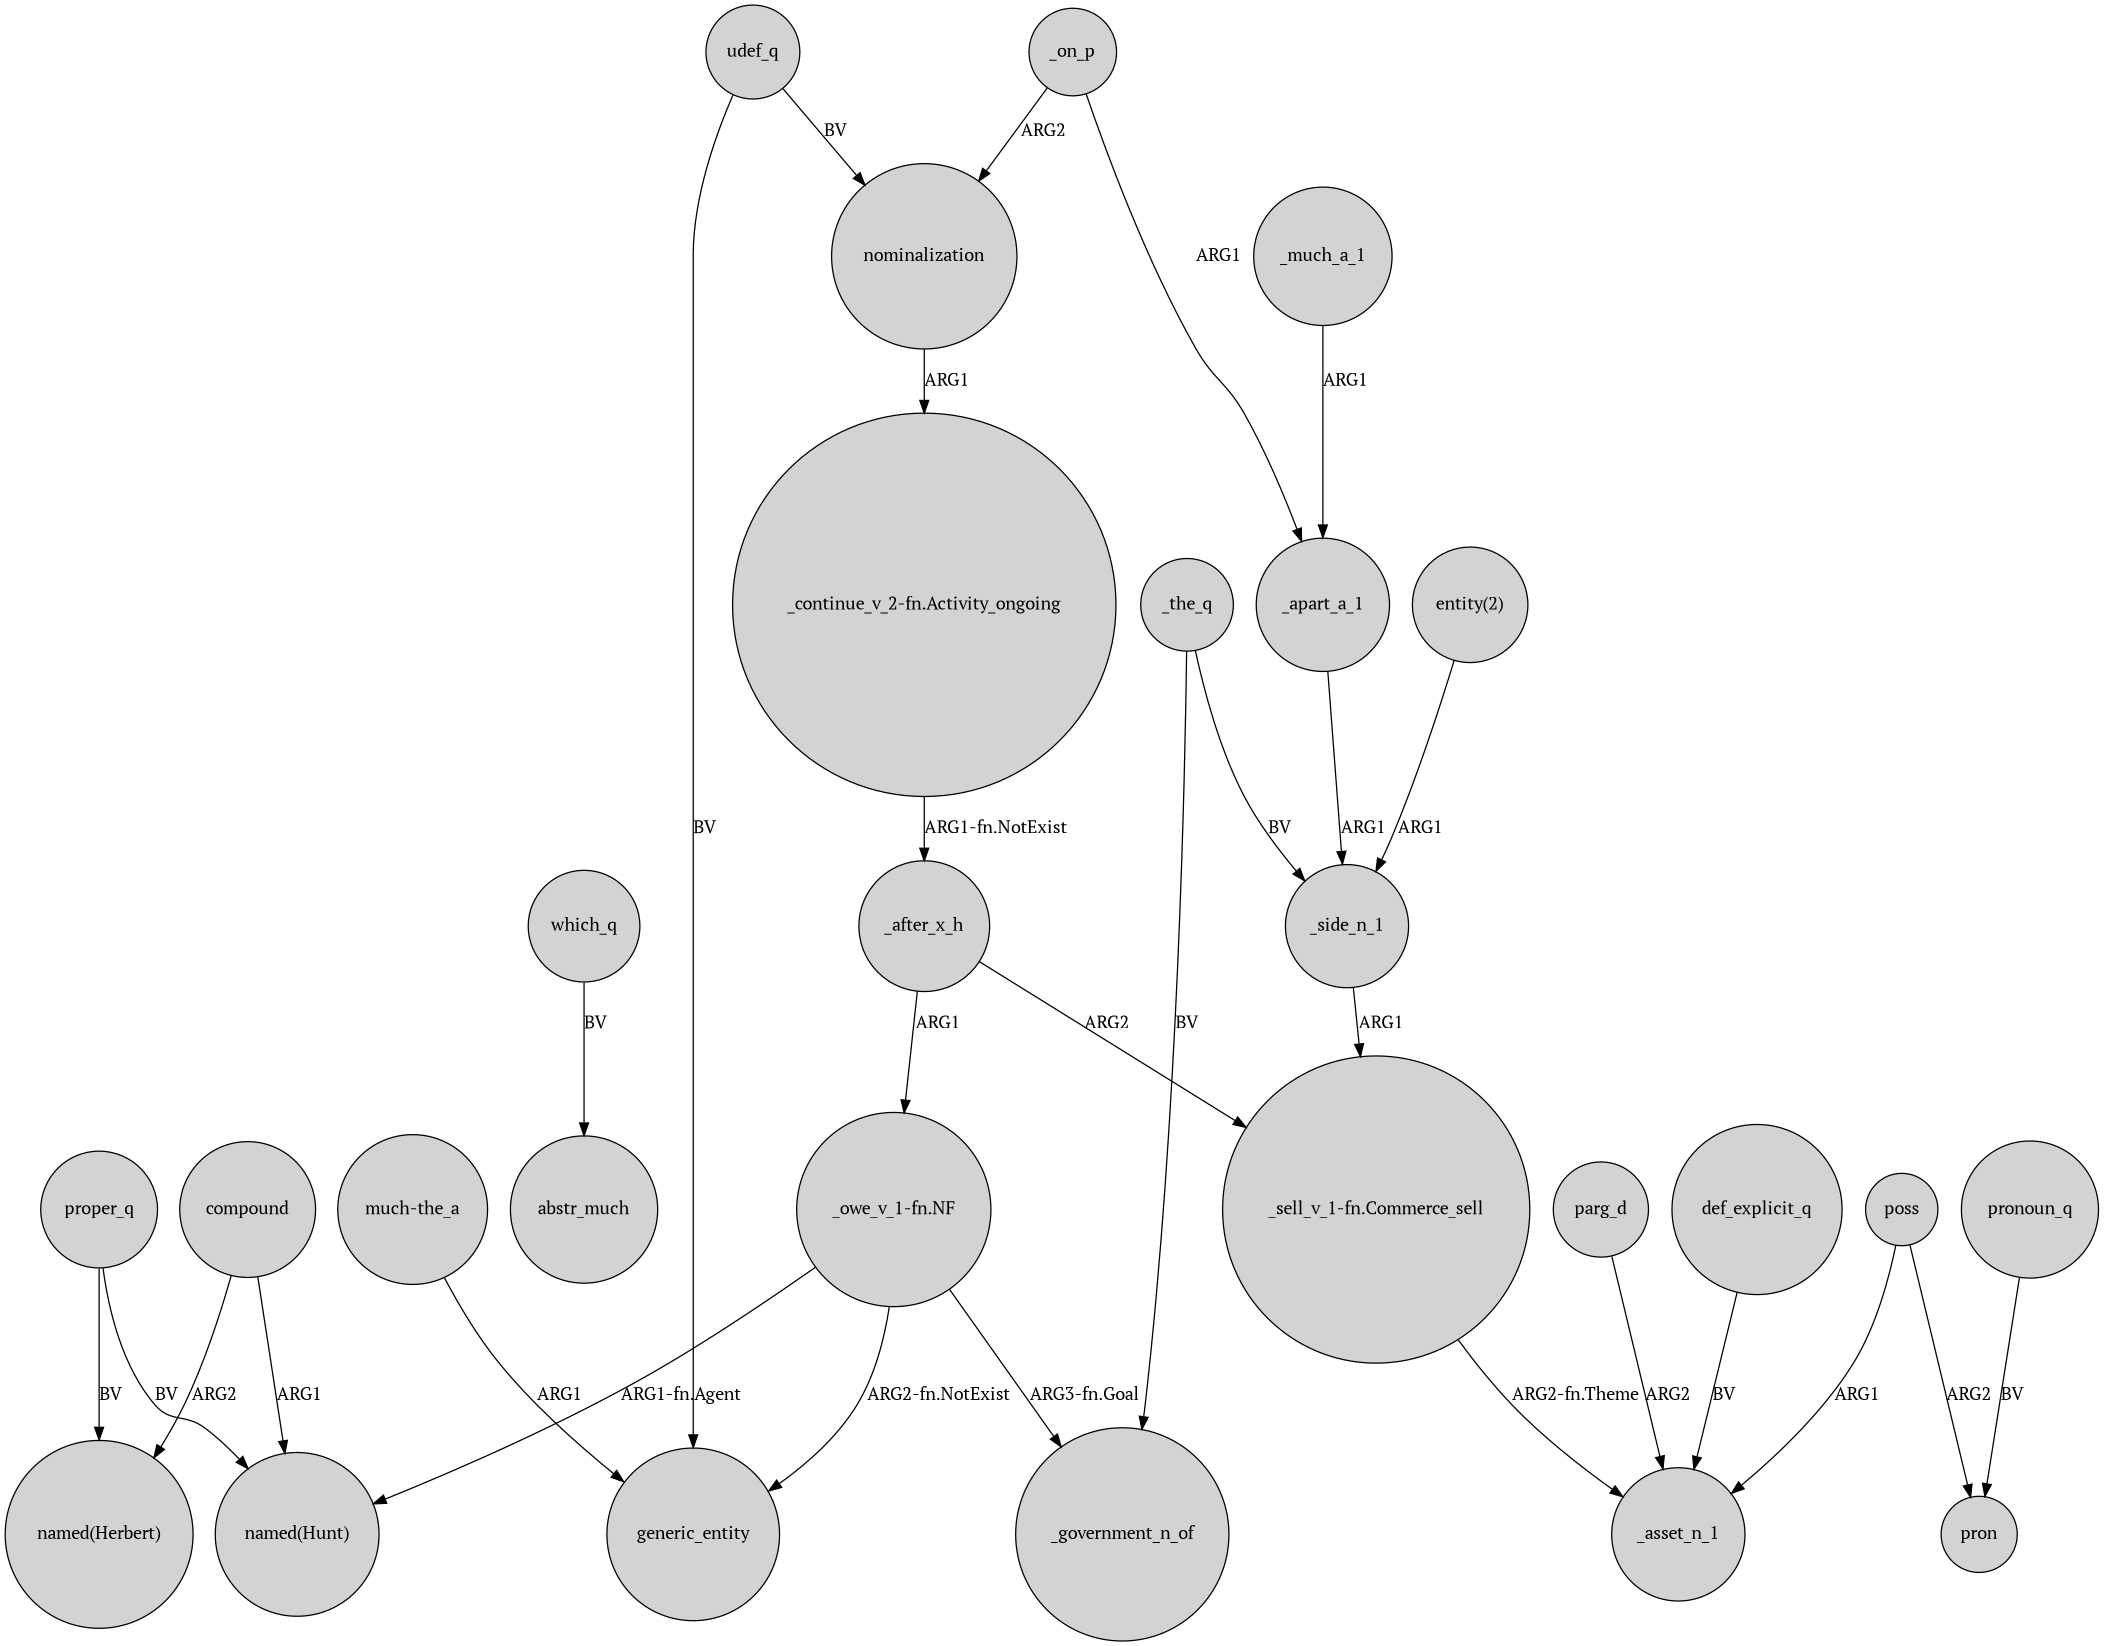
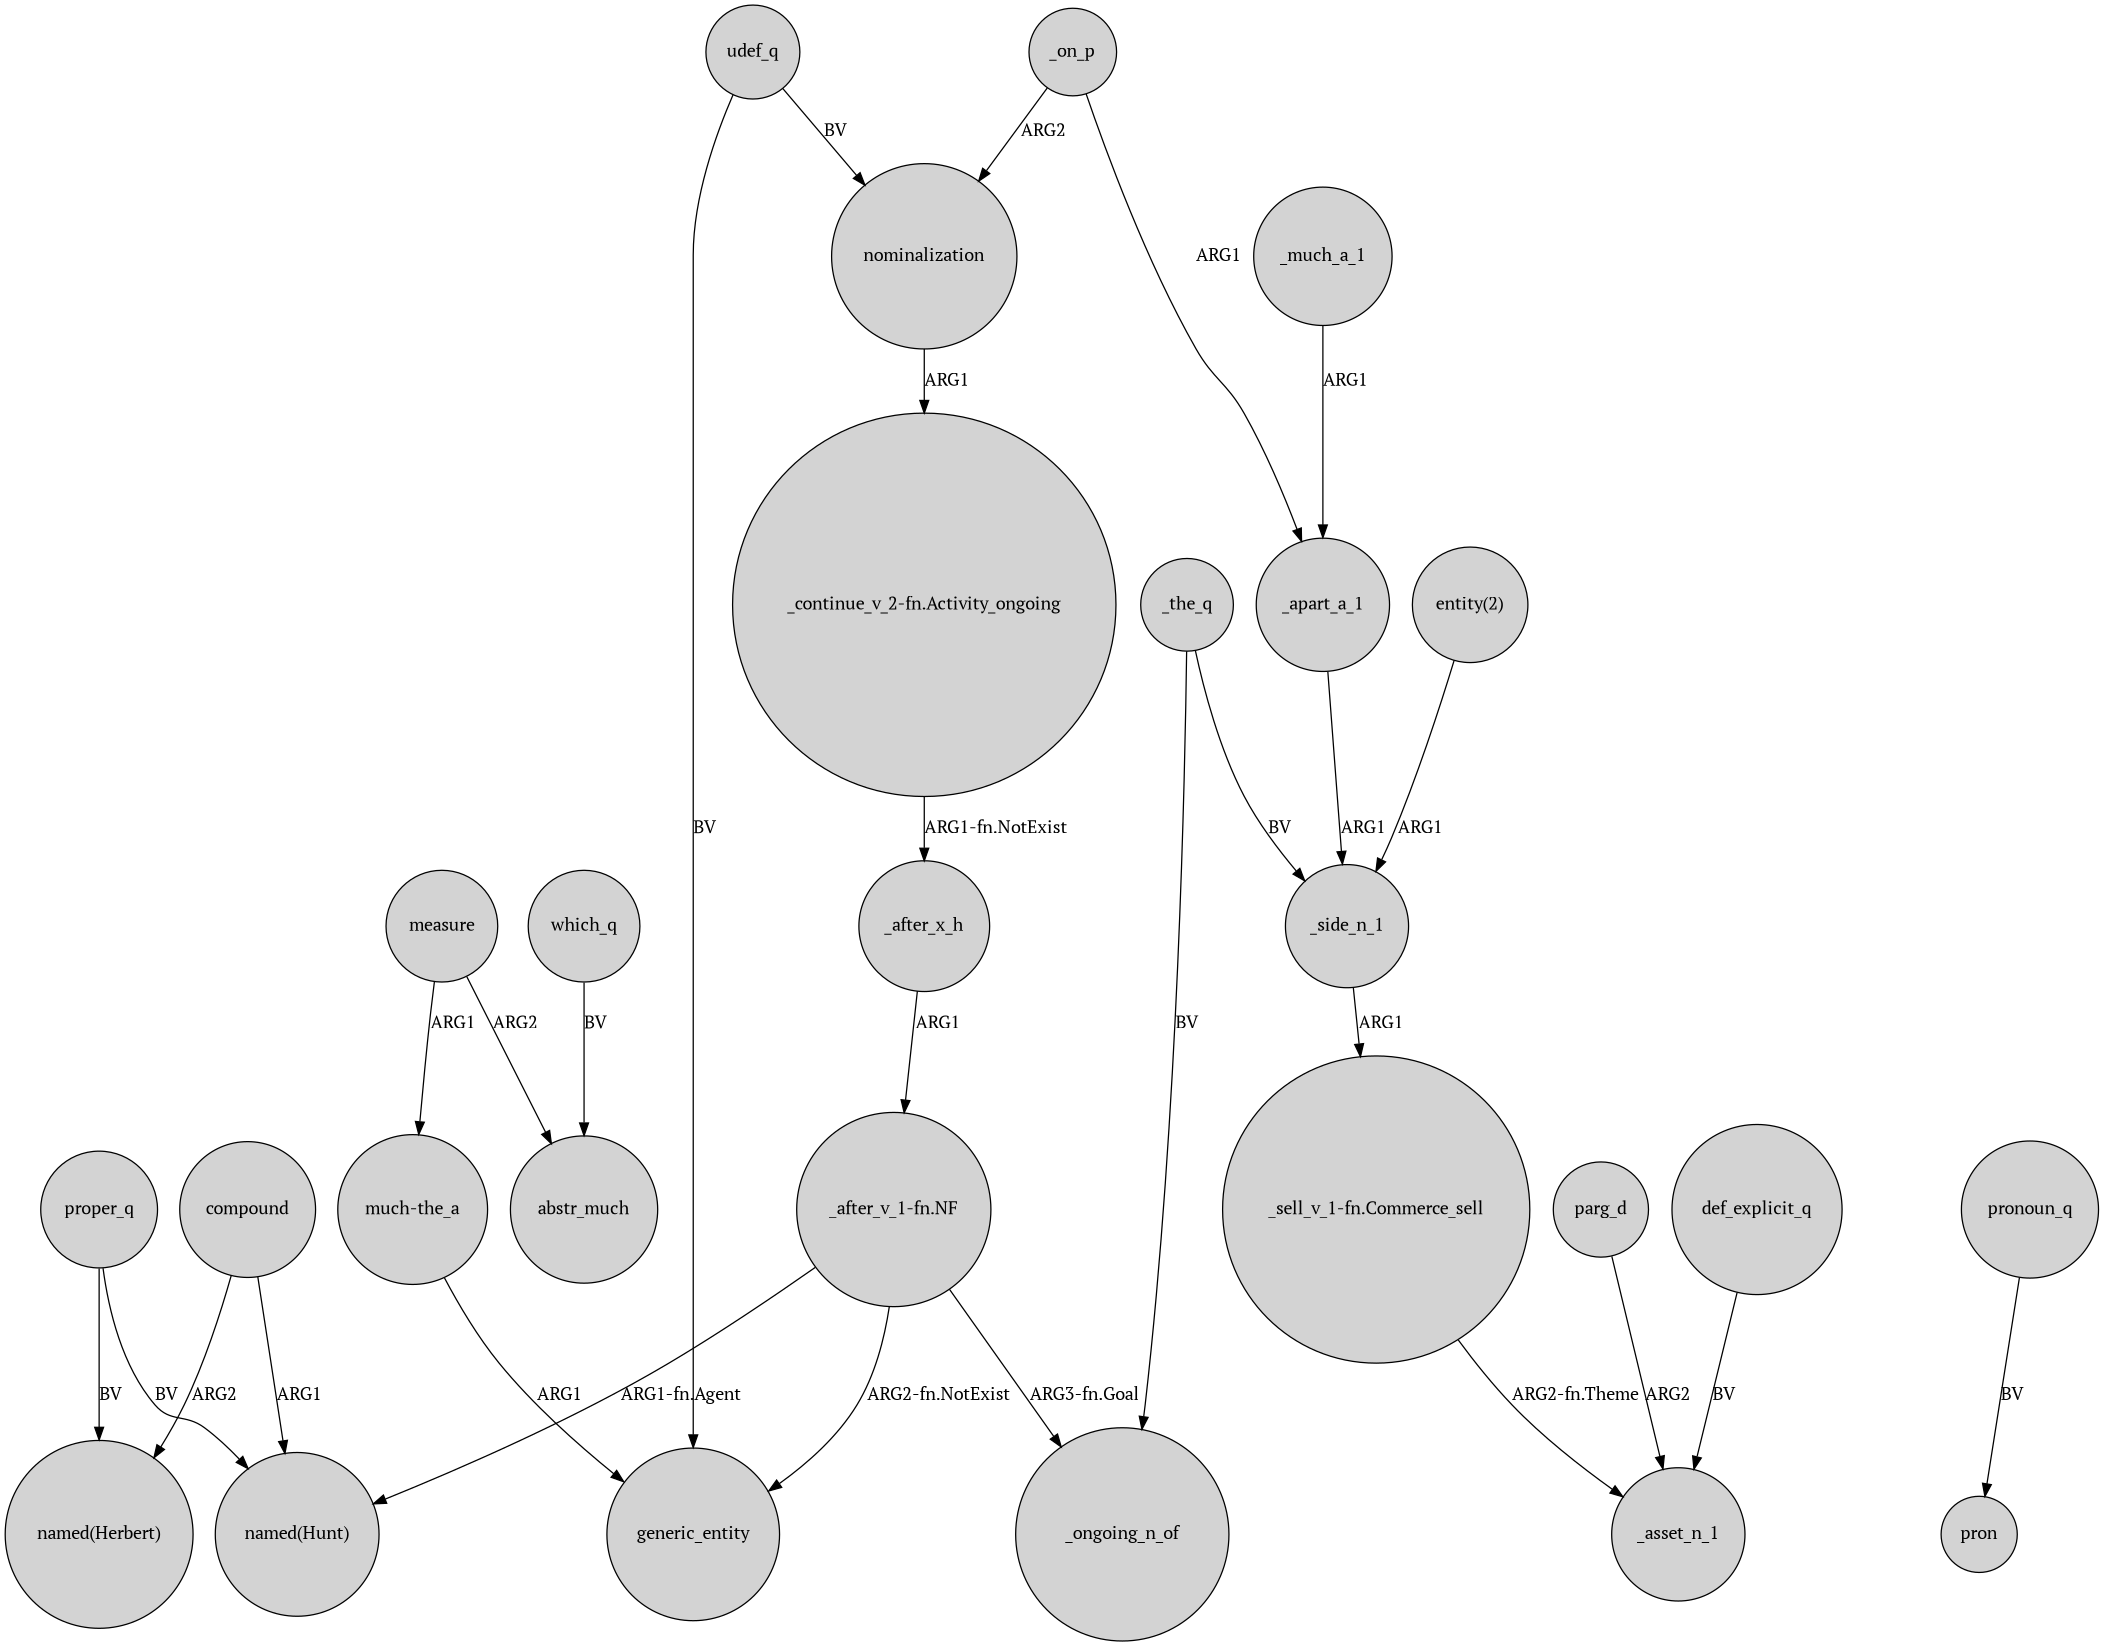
node "measure": added
edge "_after_x_h" -> "_sell_v_1-fn.Commerce_sell": removed, label "ARG2"
node "_owe_v_1-fn.NF": label "_owe_v_1-fn.NF" -> "_after_v_1-fn.NF"
node "poss": removed
node "_government_n_of": label "_government_n_of" -> "_ongoing_n_of"
